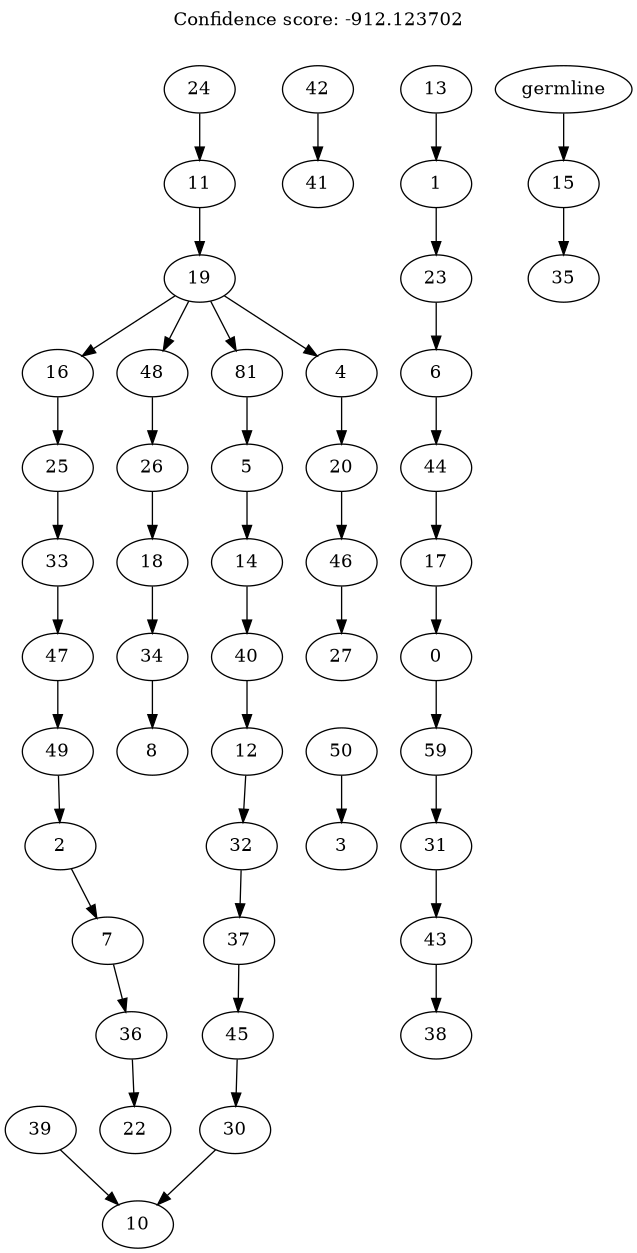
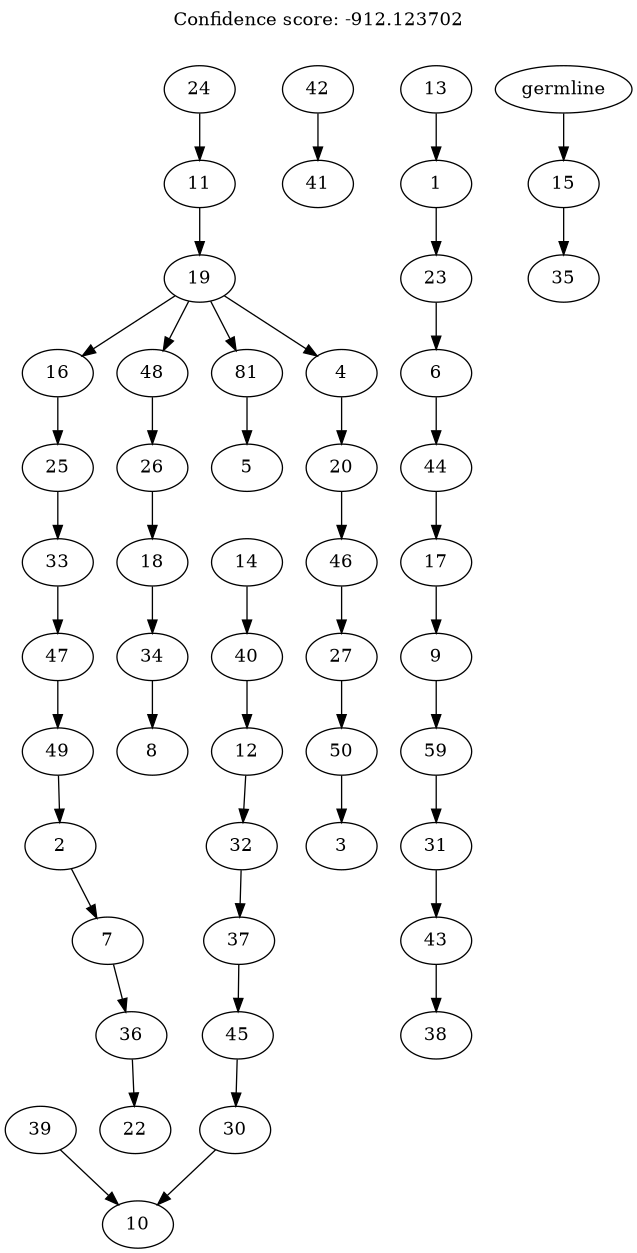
edge "5" -> "14": removed
node "0": label "0" -> "9"
edge "27" -> "50": added
